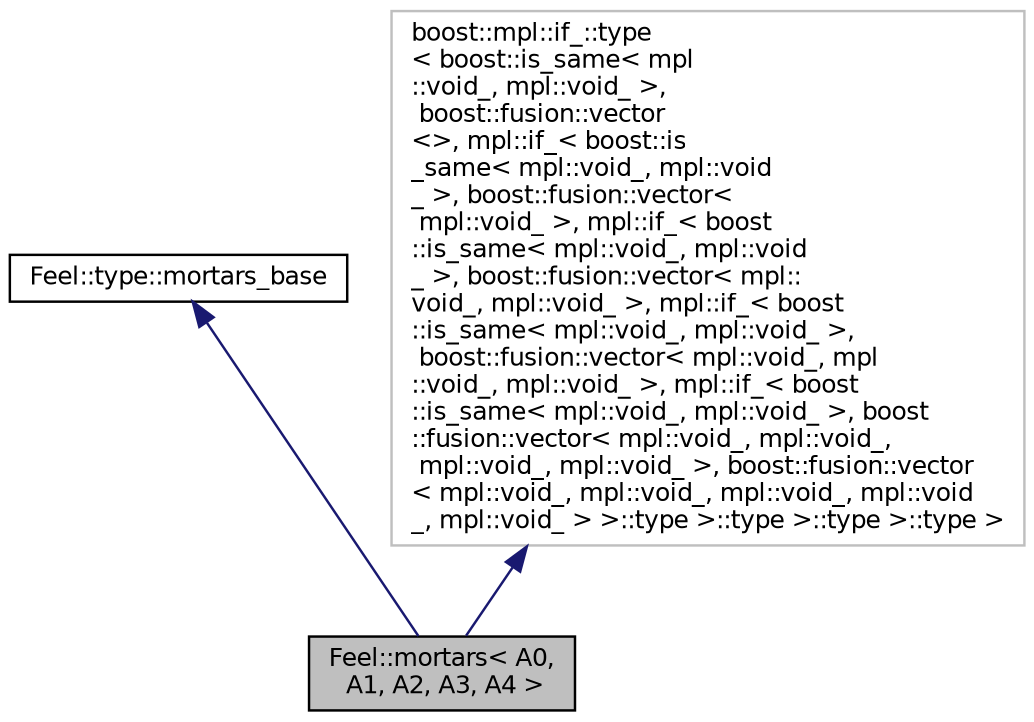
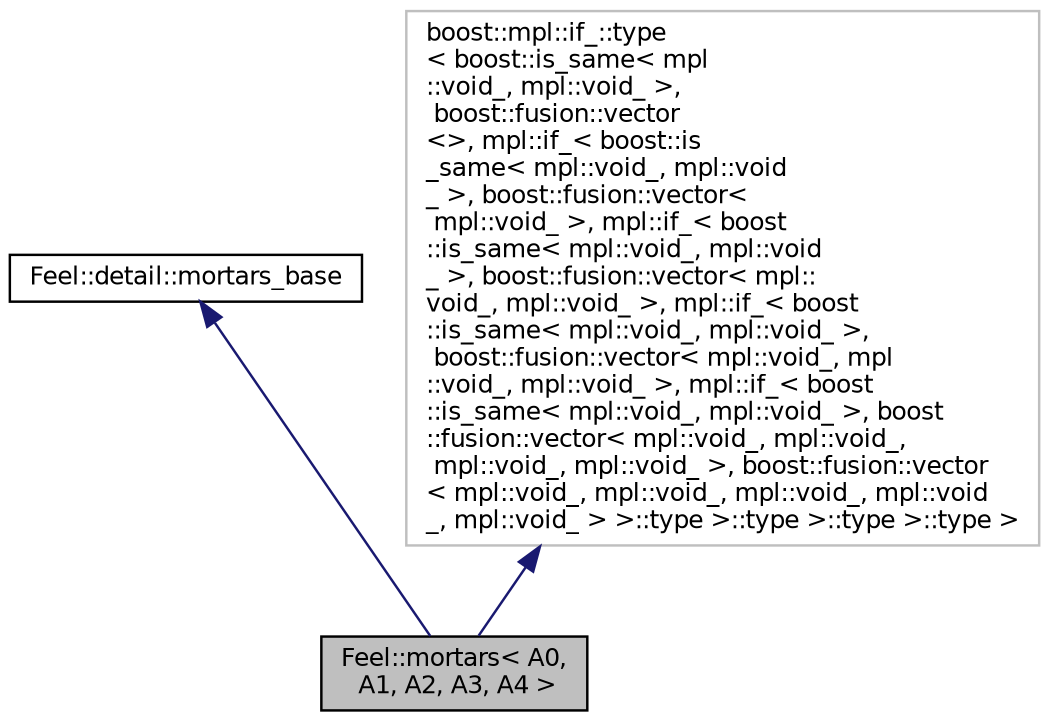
node "Feel::type::mortars_base": label "Feel::type::mortars_base" -> "Feel::detail::mortars_base"
